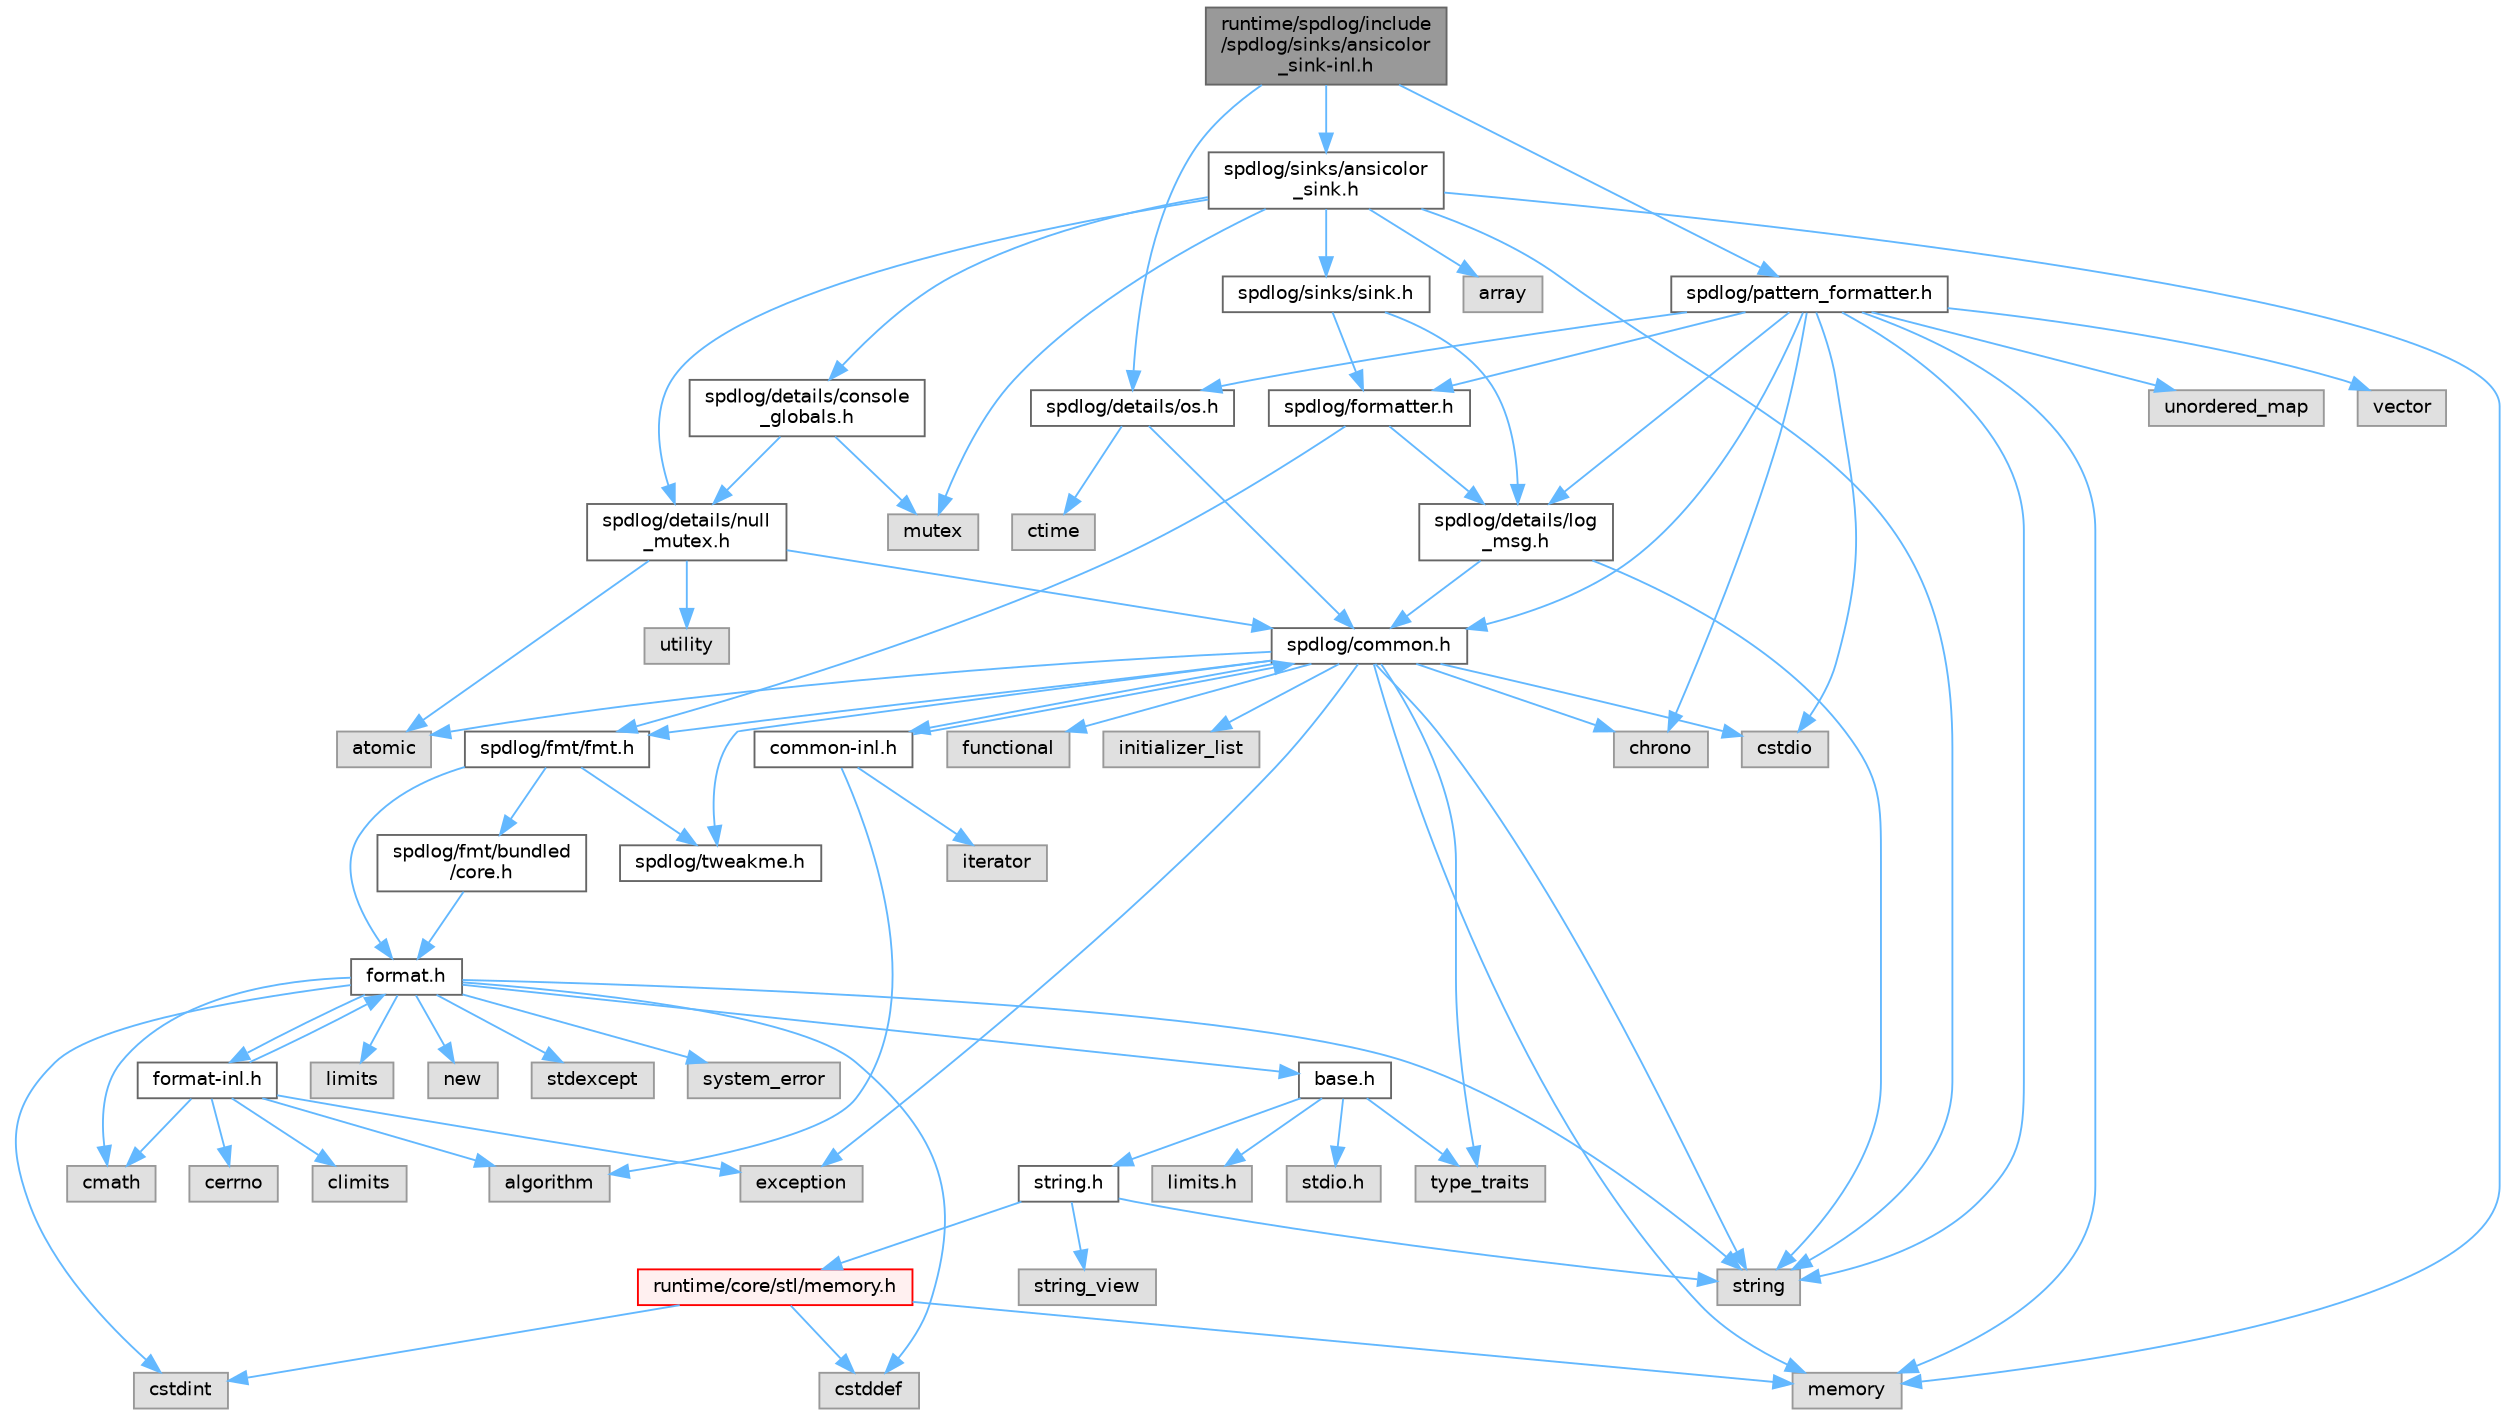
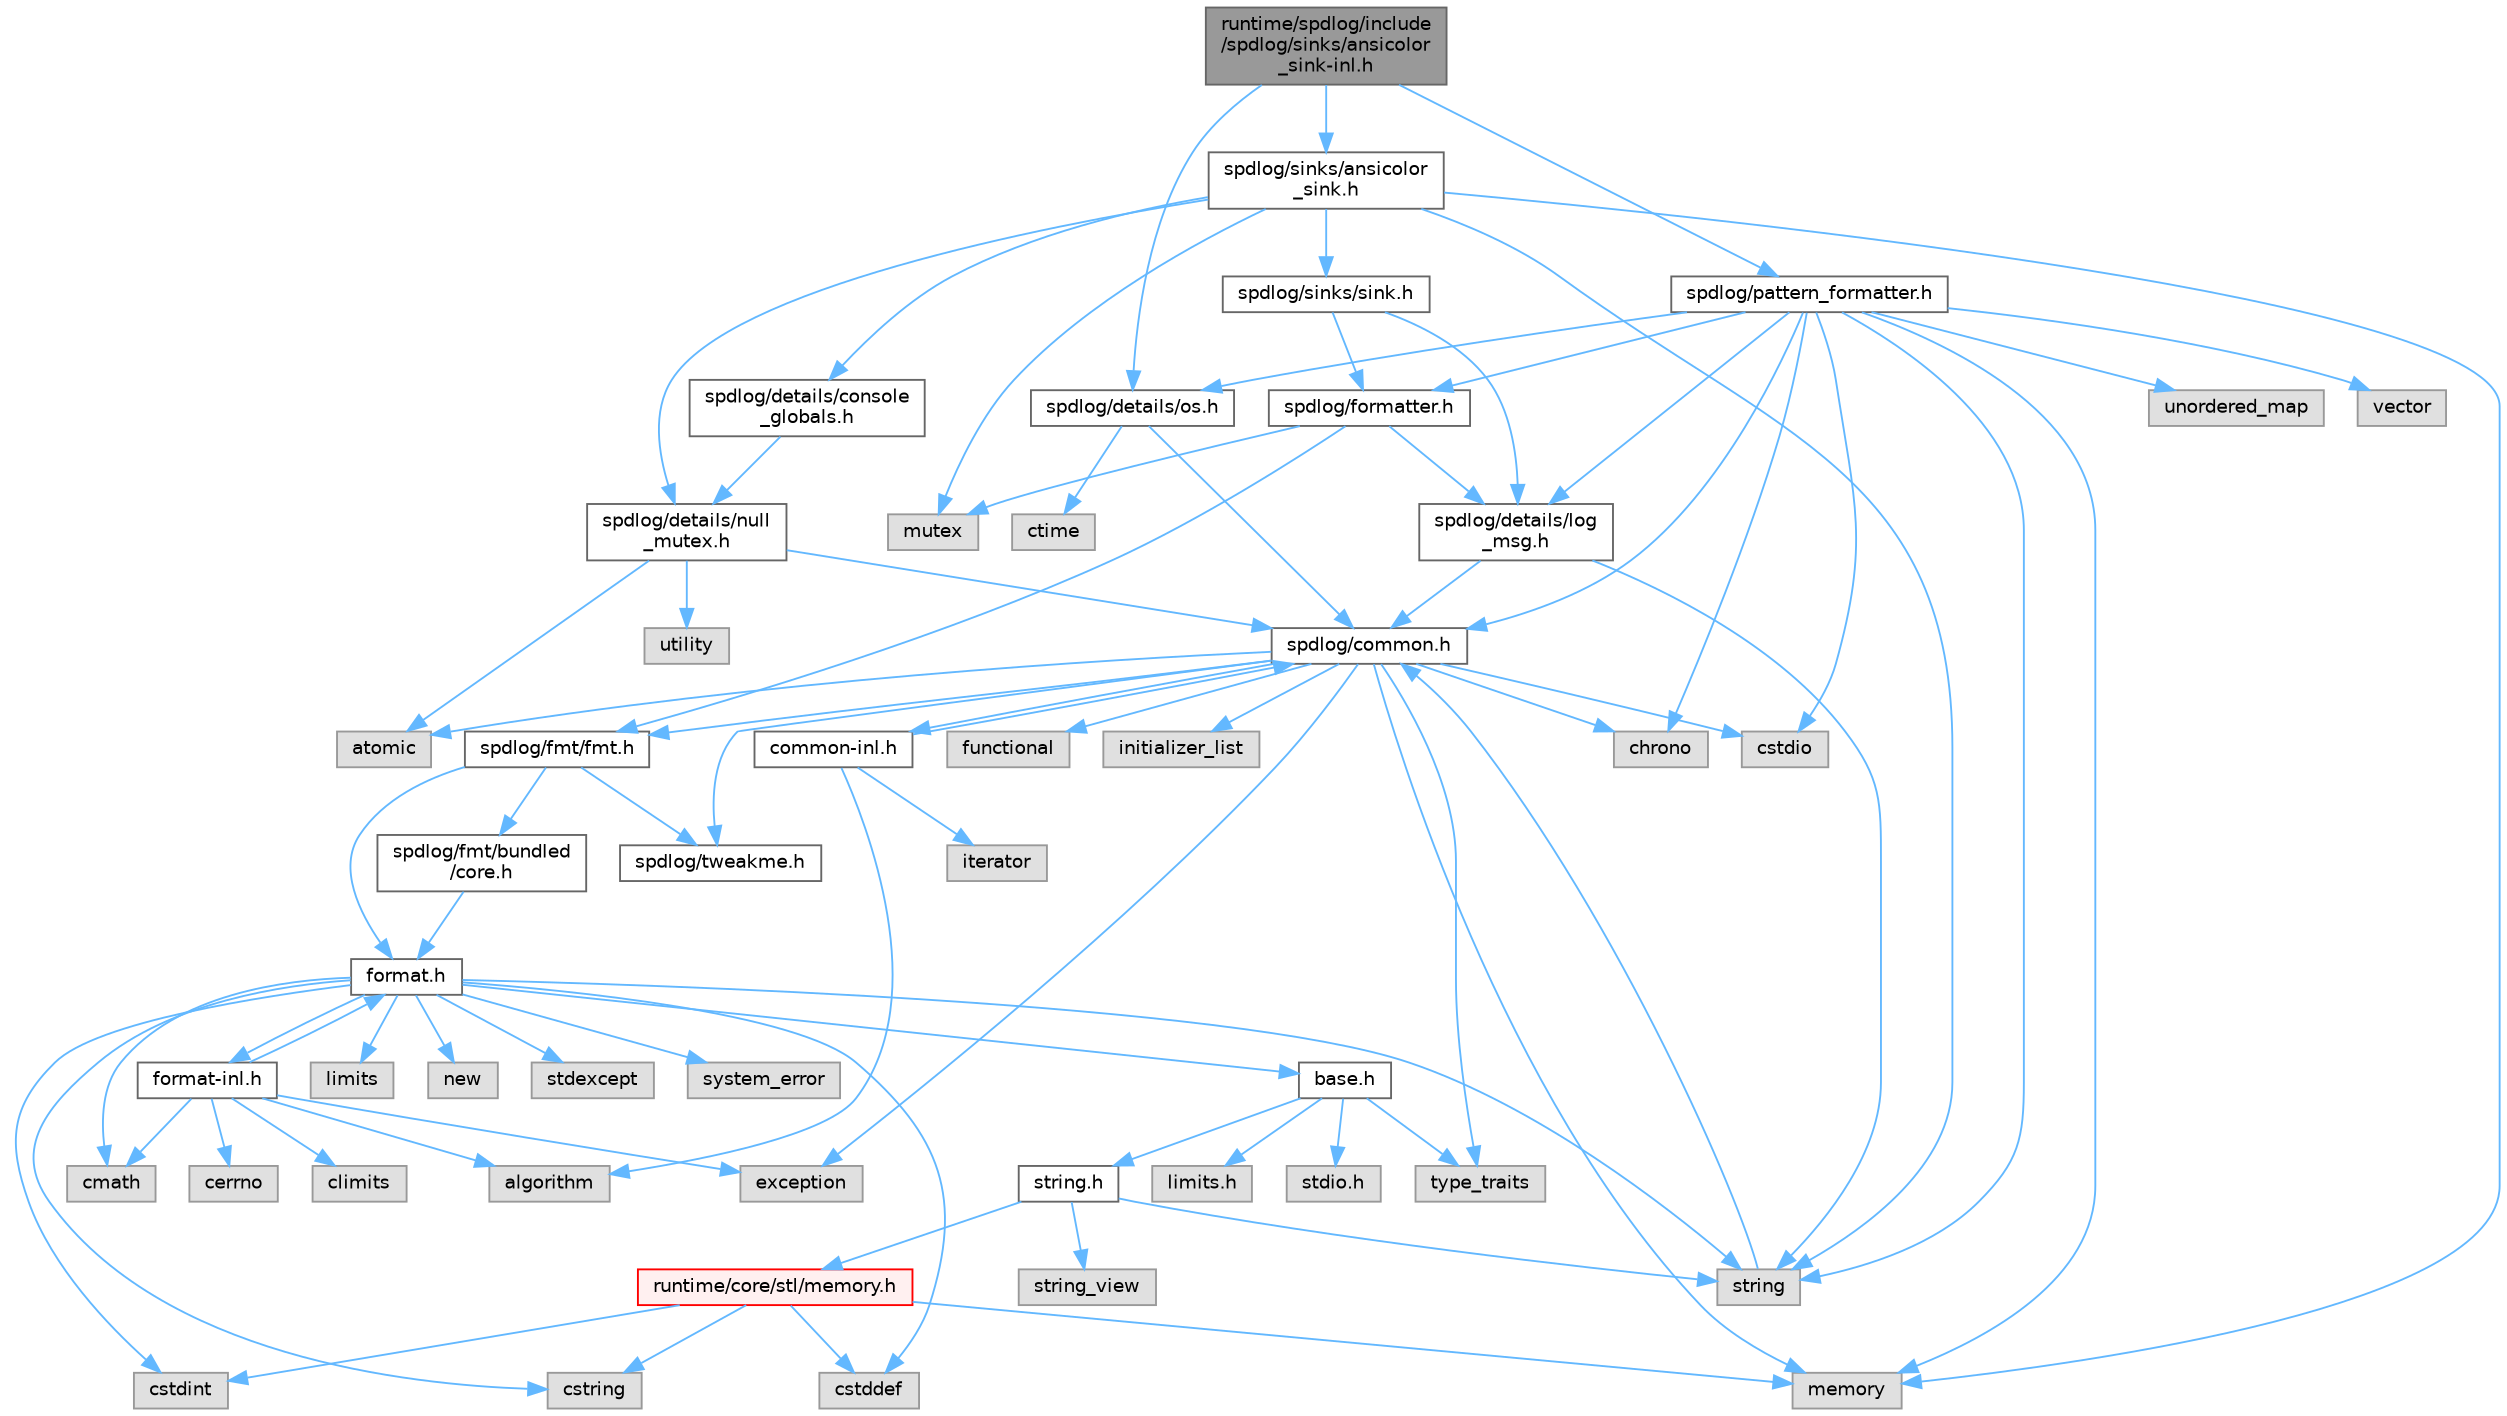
node "array": removed
edge "spdlog/details/console _globals.h" -> "mutex": now "spdlog/formatter.h" -> "mutex"
edge "spdlog/common.h" -> "string": reversed
node "cstring": added
